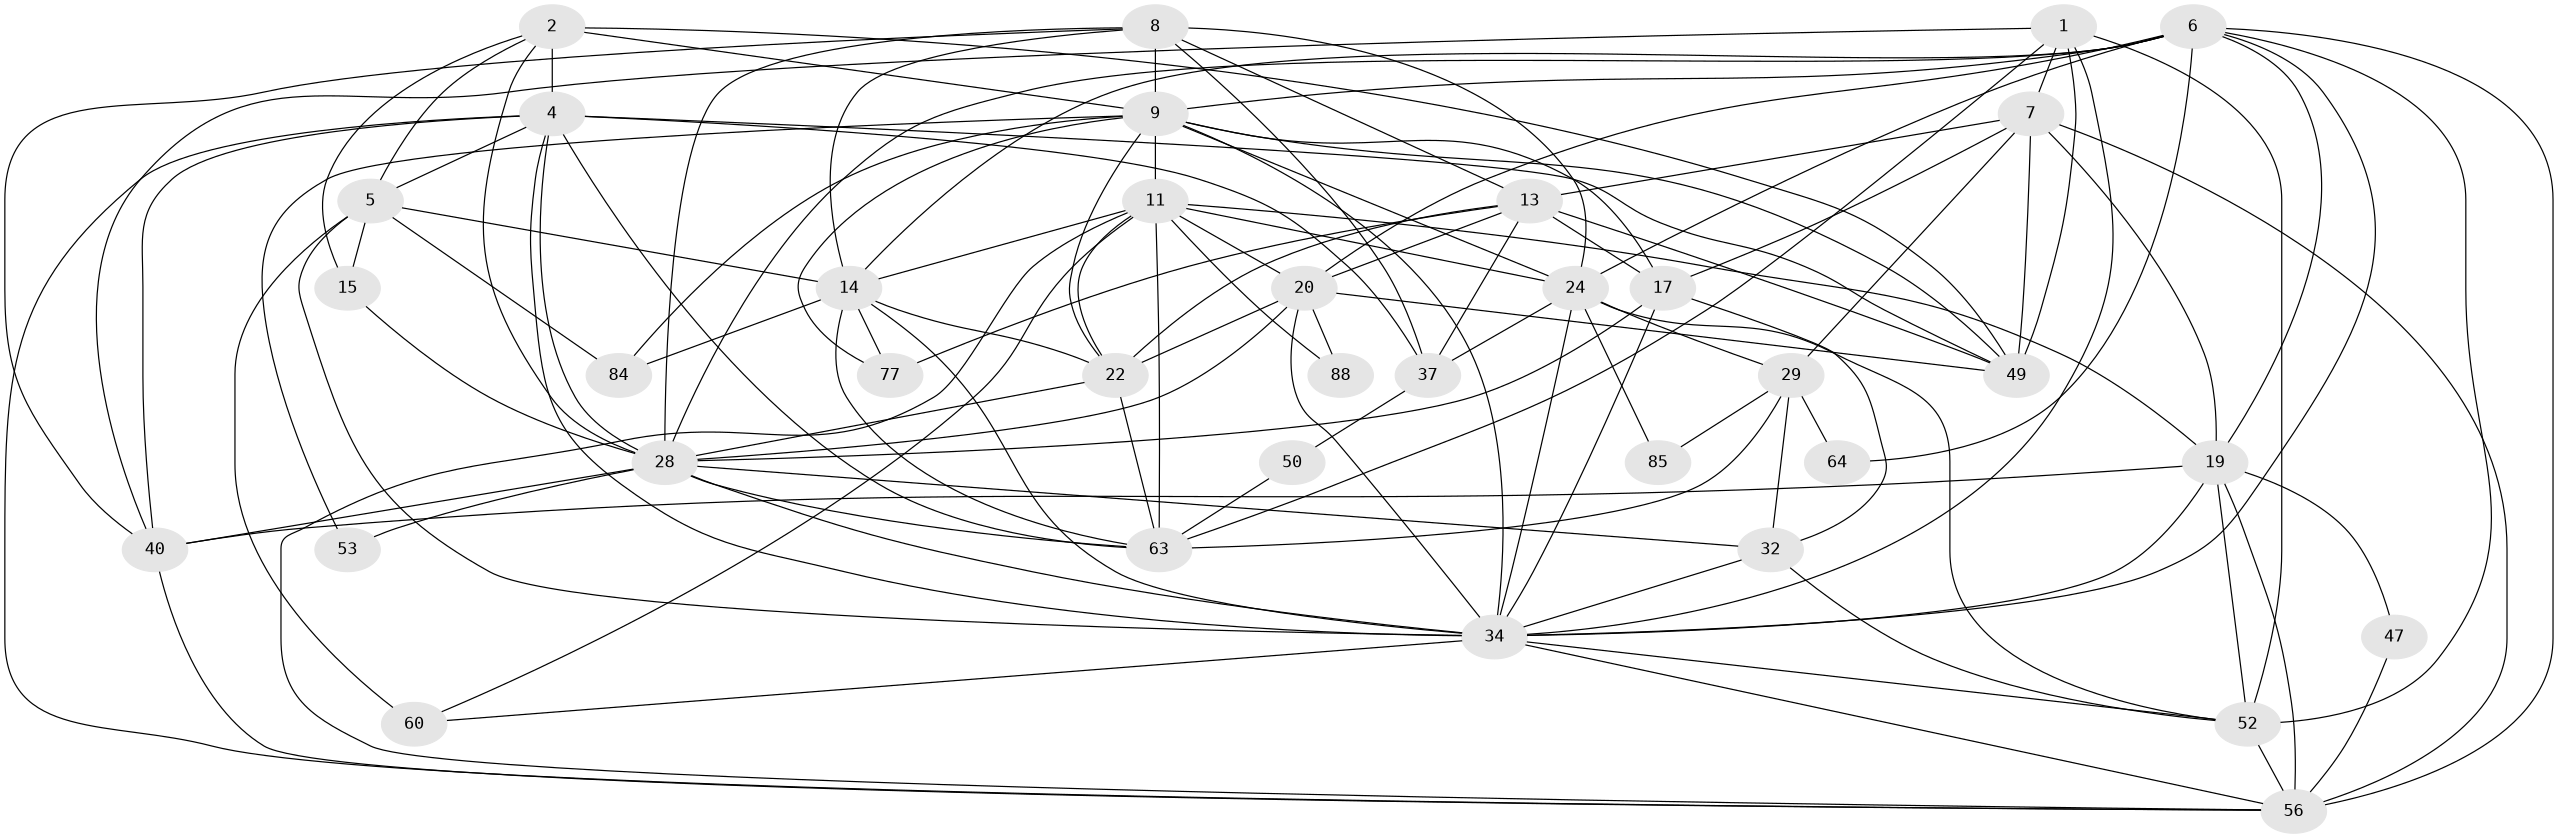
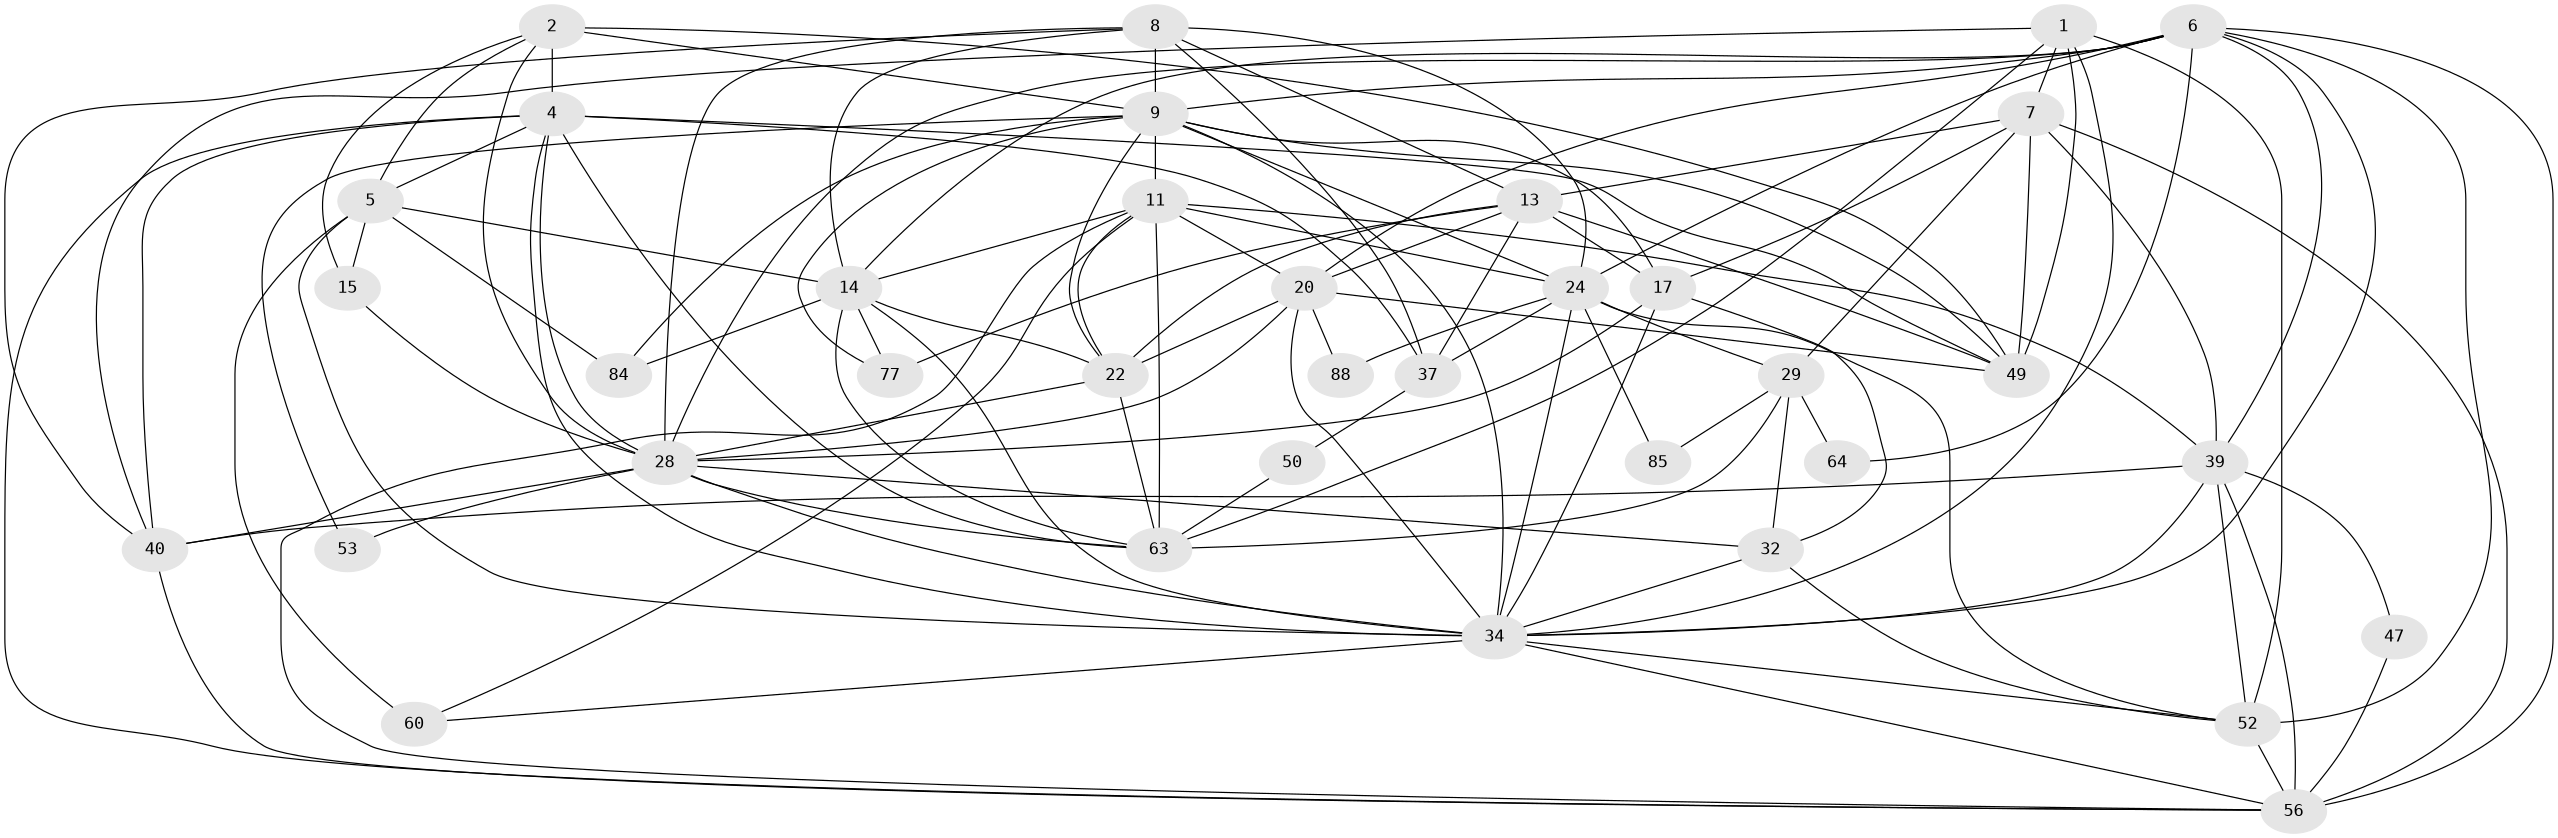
edge "11" -- "88": now "24" -- "88"
node "19": label "19" -> "39"
